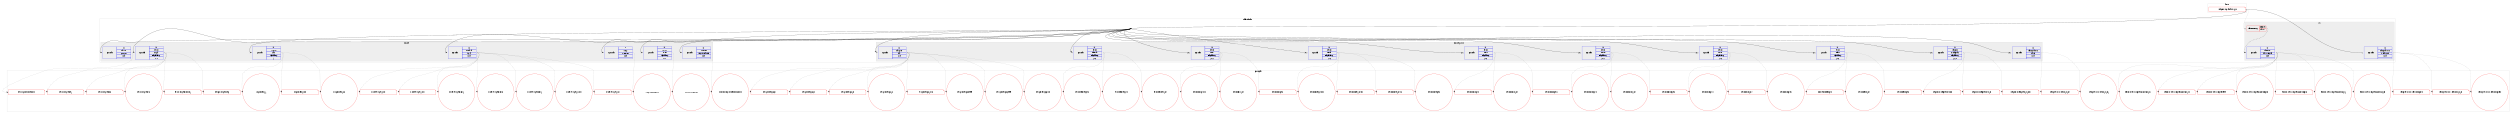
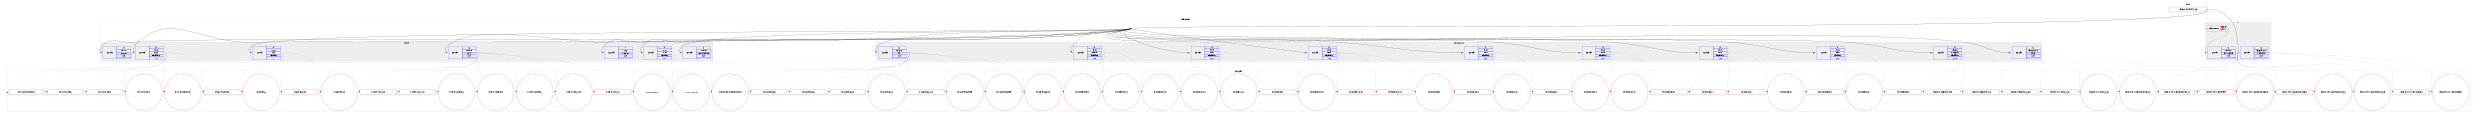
node "dev-util/cmake-3.10.0_rc4": shape note -> circle
node "dev-qt/qtsvg-5.7.1": shape circle -> note
node "kde-frameworks/oxygen-icons-4.14.3": removed
